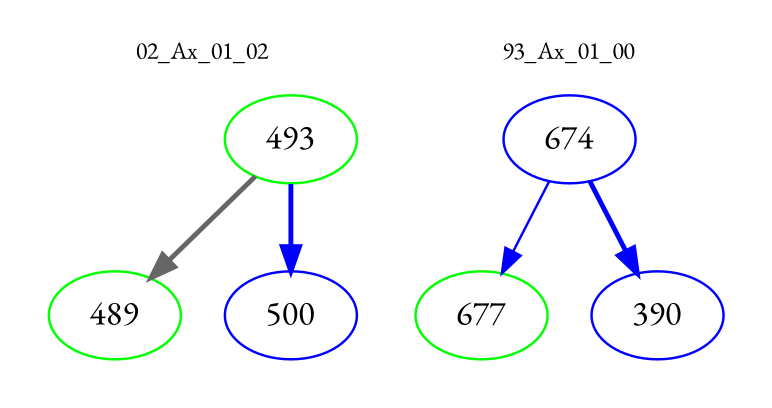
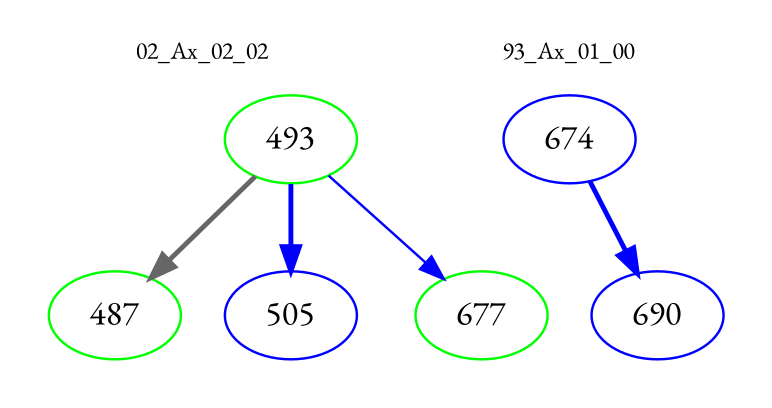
cluster "02_Ax_01_02": label "02_Ax_01_02" -> "02_Ax_02_02"
edge "674" -> "677": now "493" -> "677"
node "489": label "489" -> "487"
node "500": label "500" -> "505"
node "390": label "390" -> "690"
